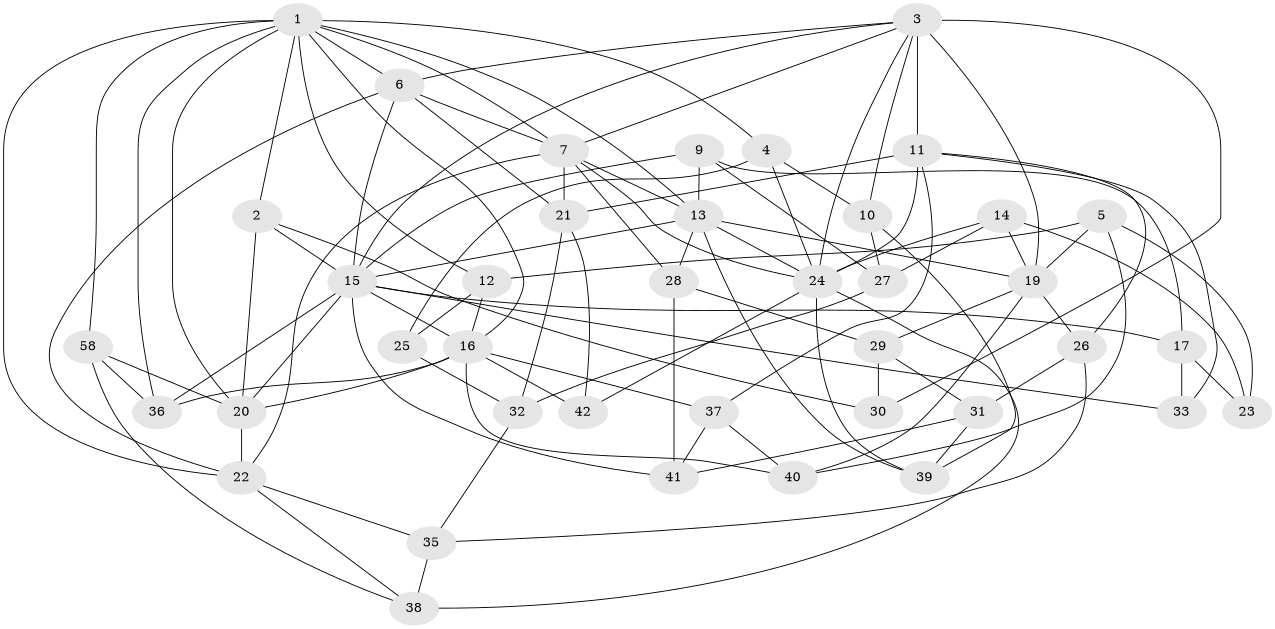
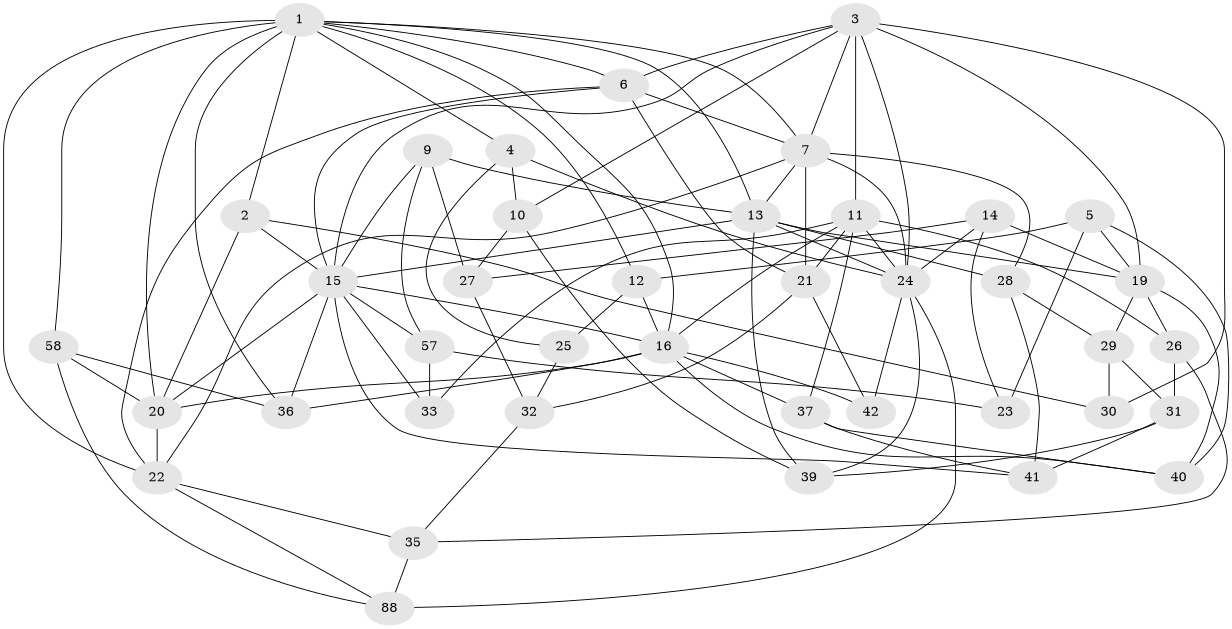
edge "11" -- "16": added
node "17": label "17" -> "57"
node "38": label "38" -> "88"
